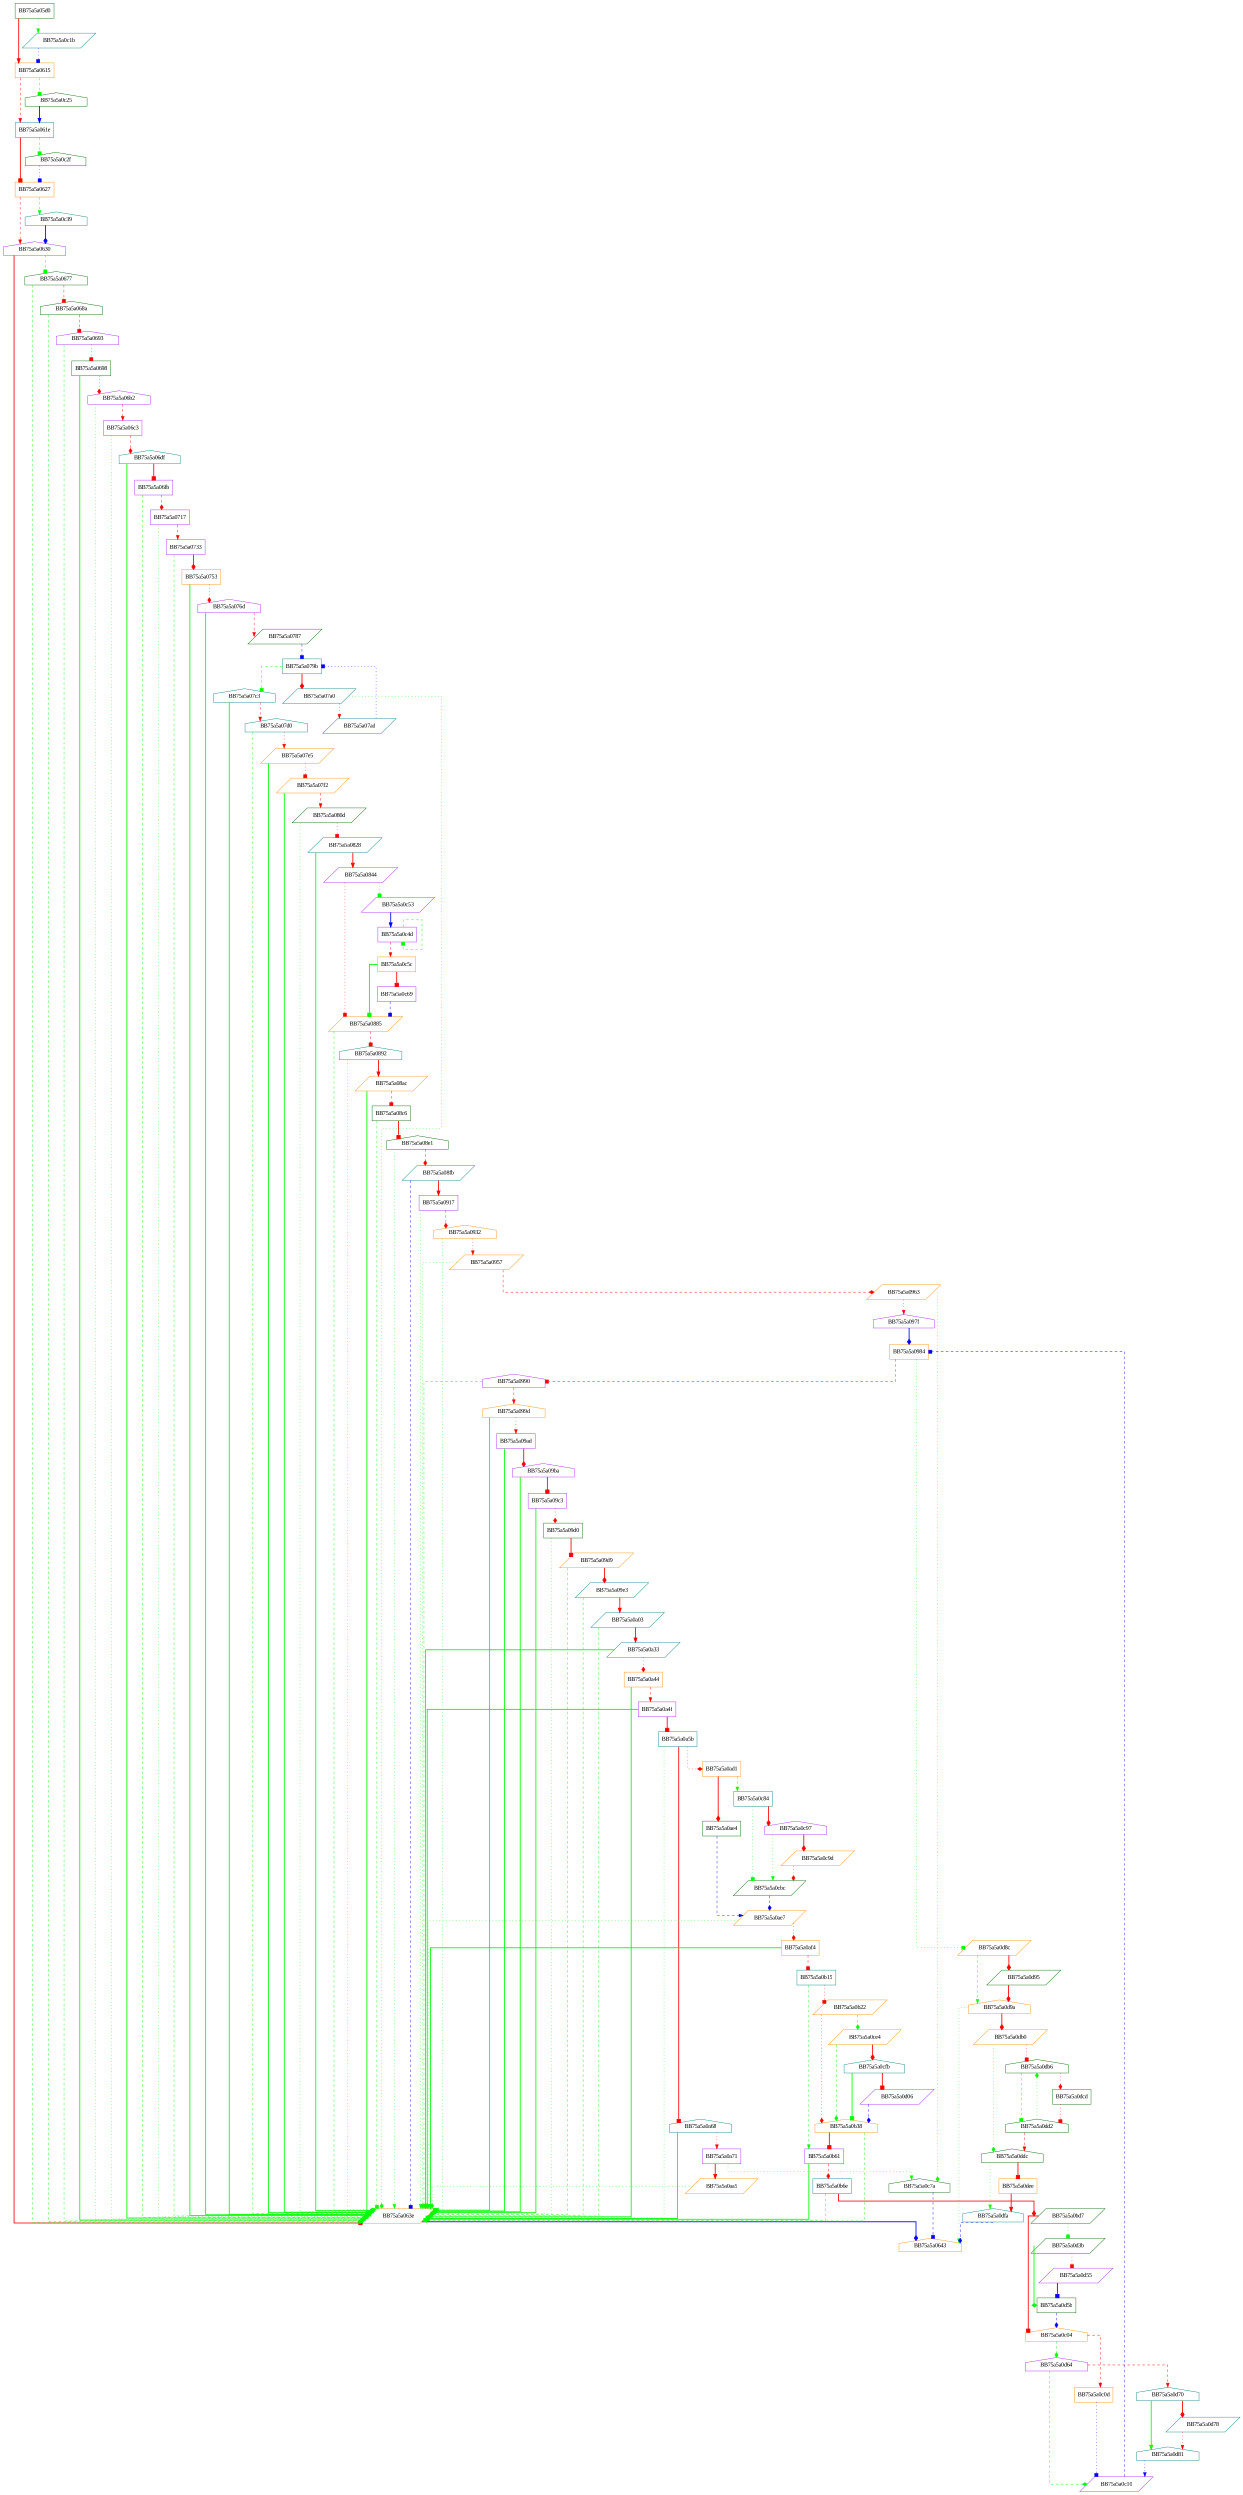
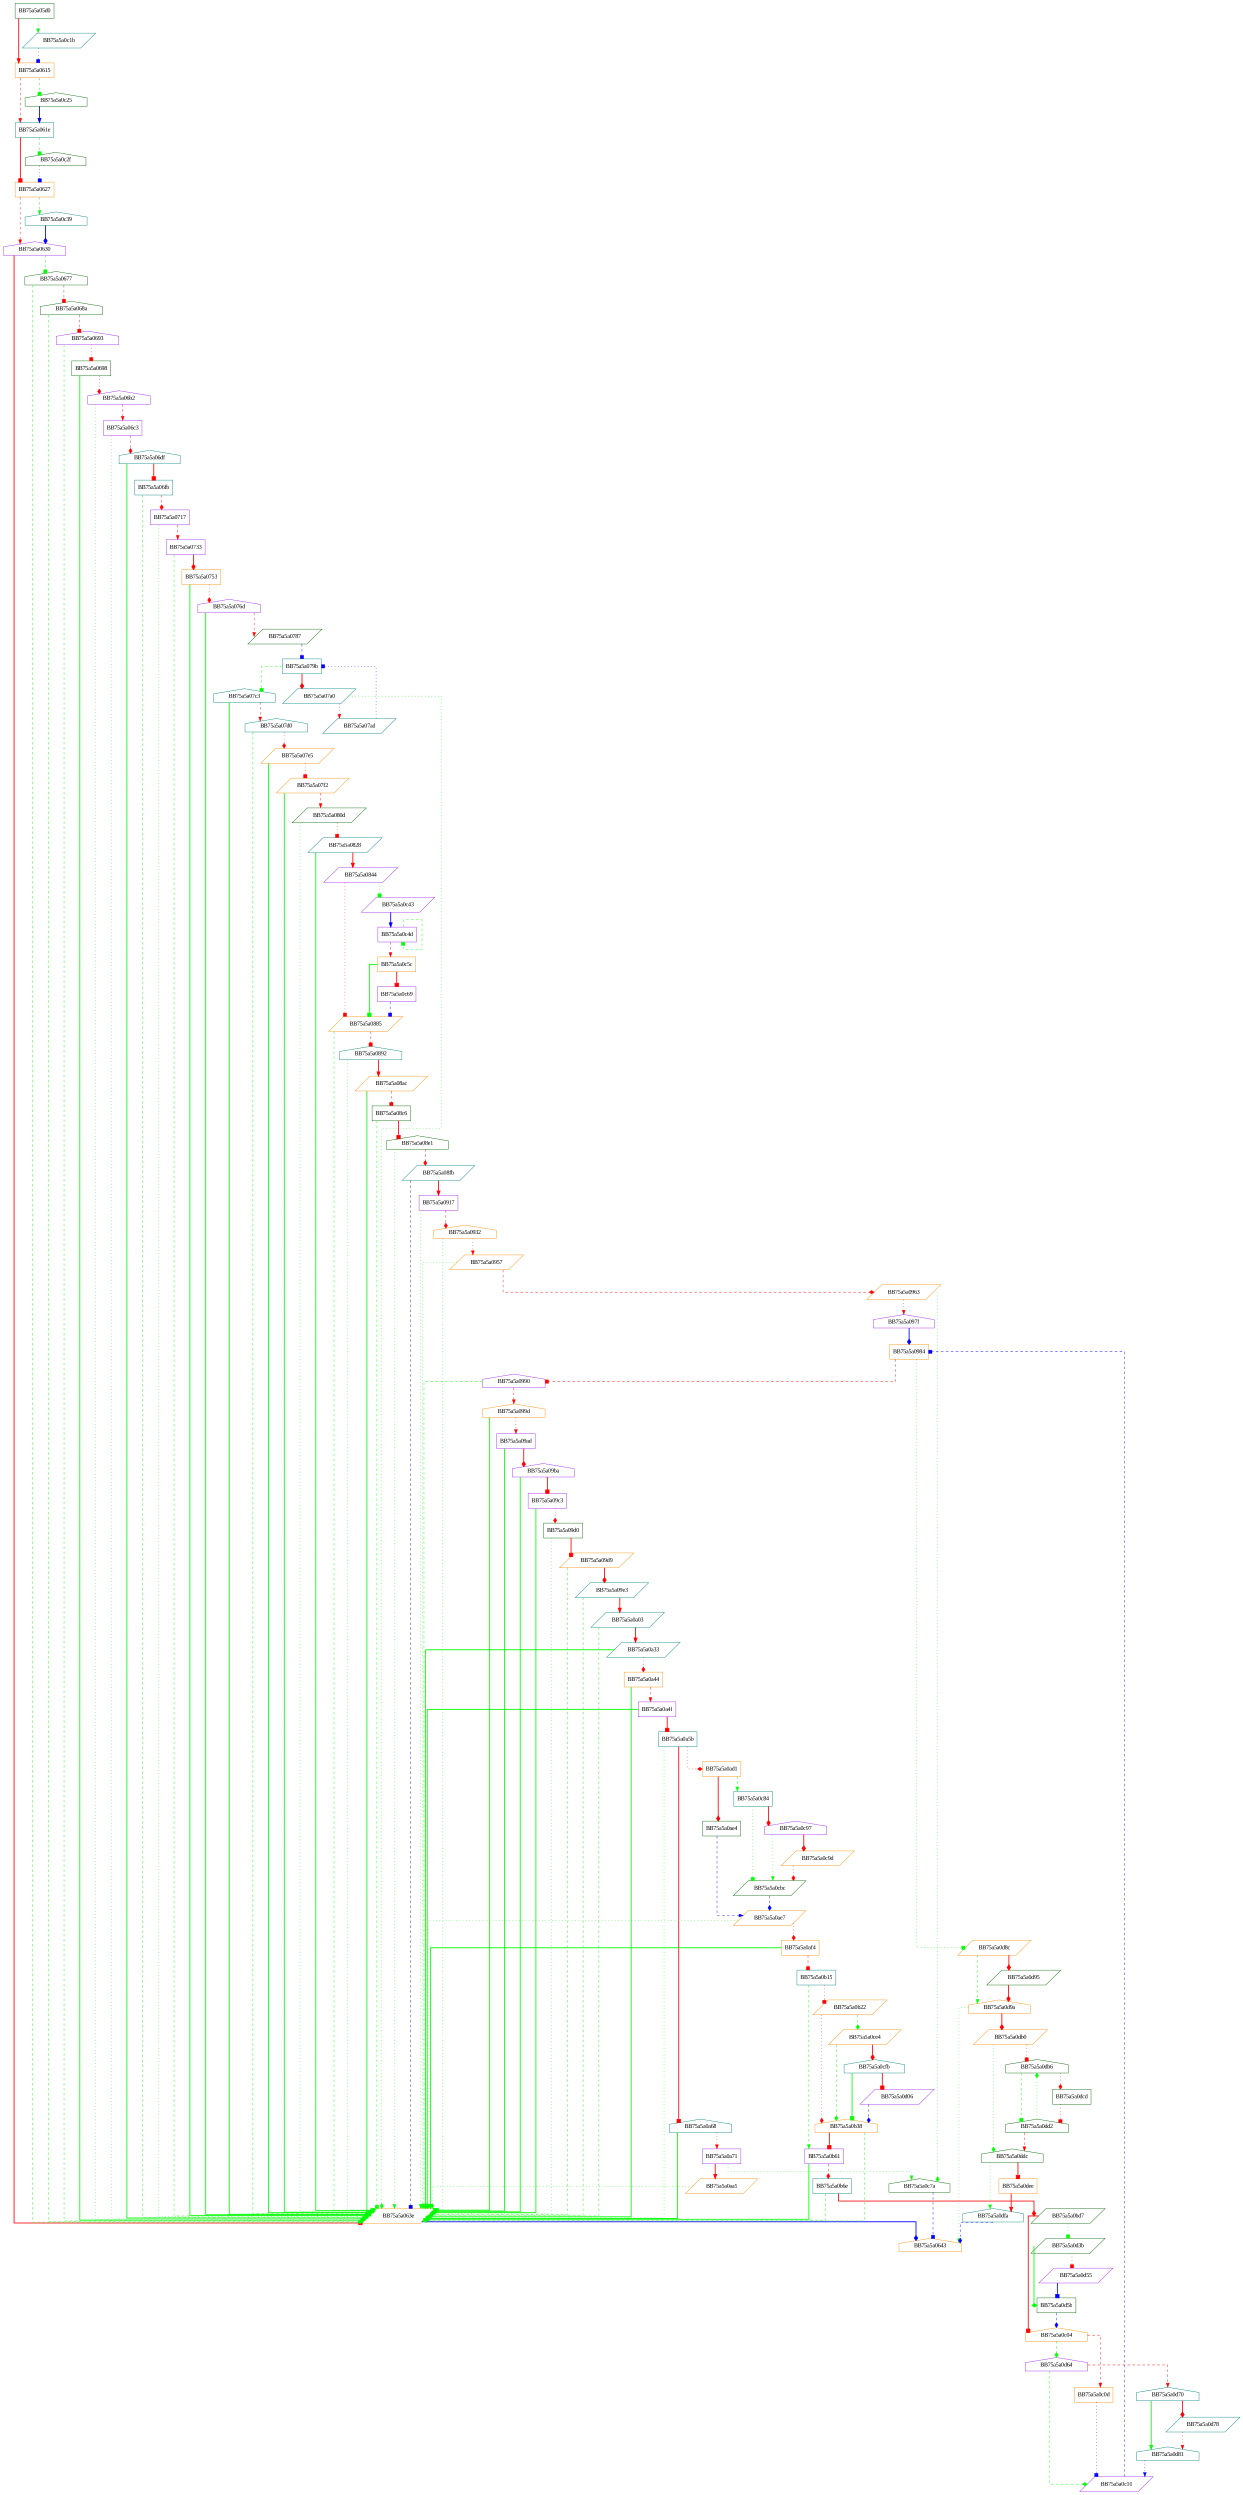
node "BB75a5a06fb": color purple -> teal
edge "BB75a5a07d0" -> "BB75a5a07e5": arrowhead normal -> diamond
node "BB75a5a0c53": label "BB75a5a0c53" -> "BB75a5a0c43"
